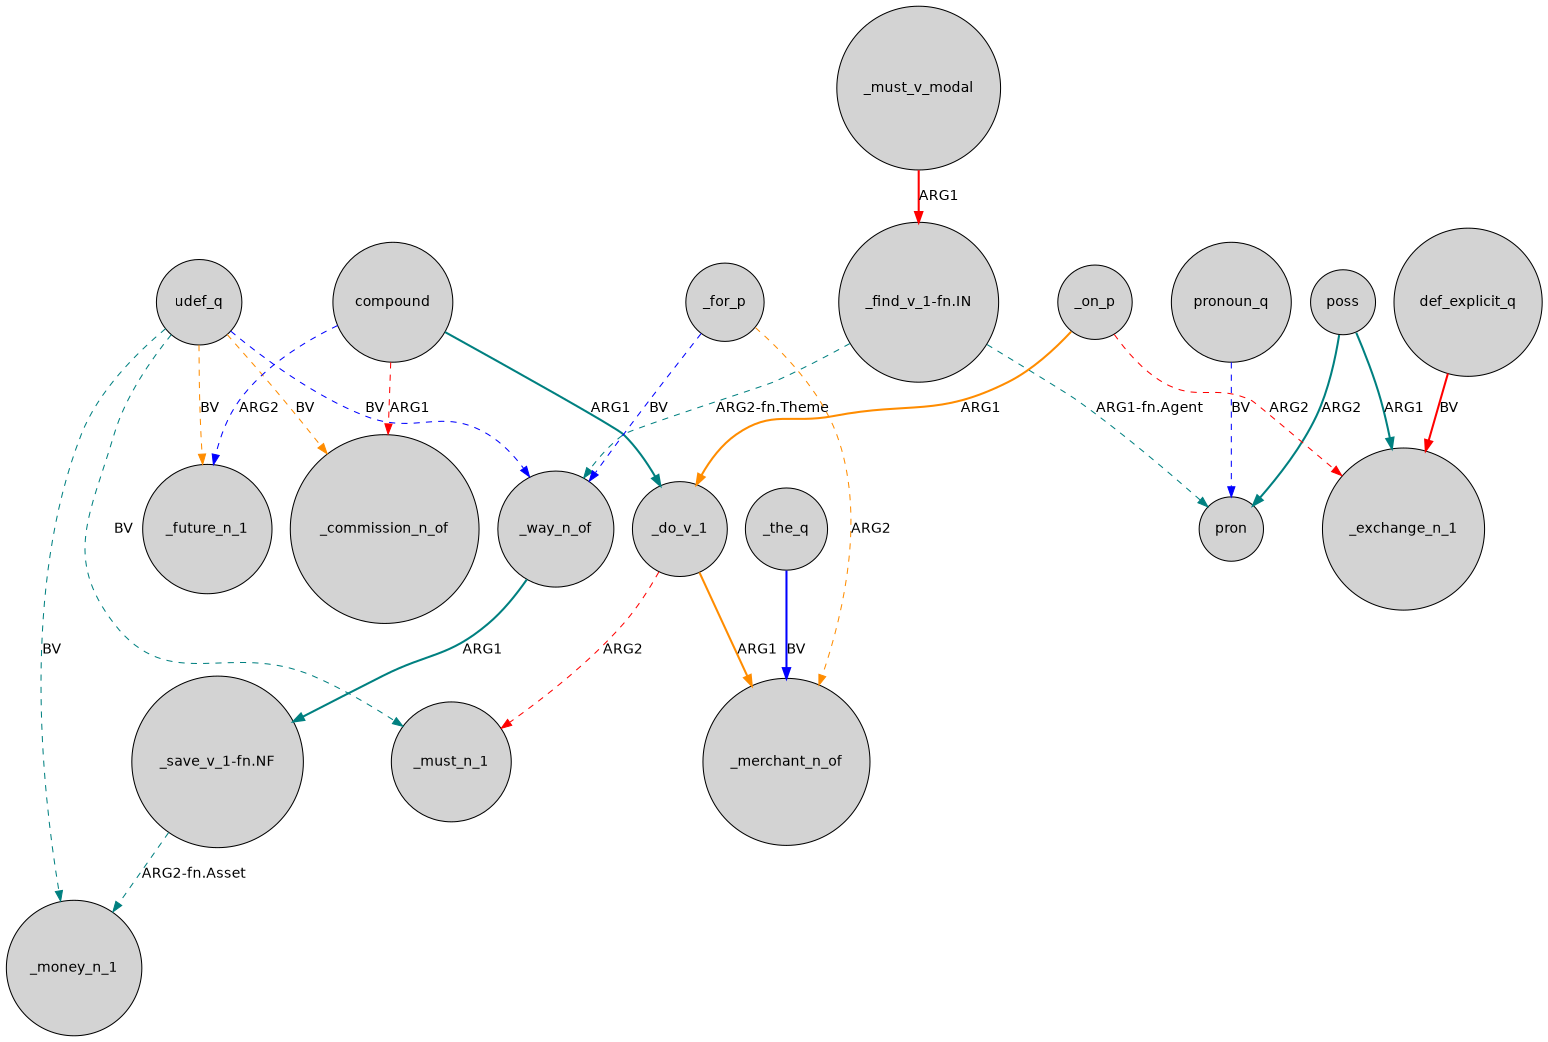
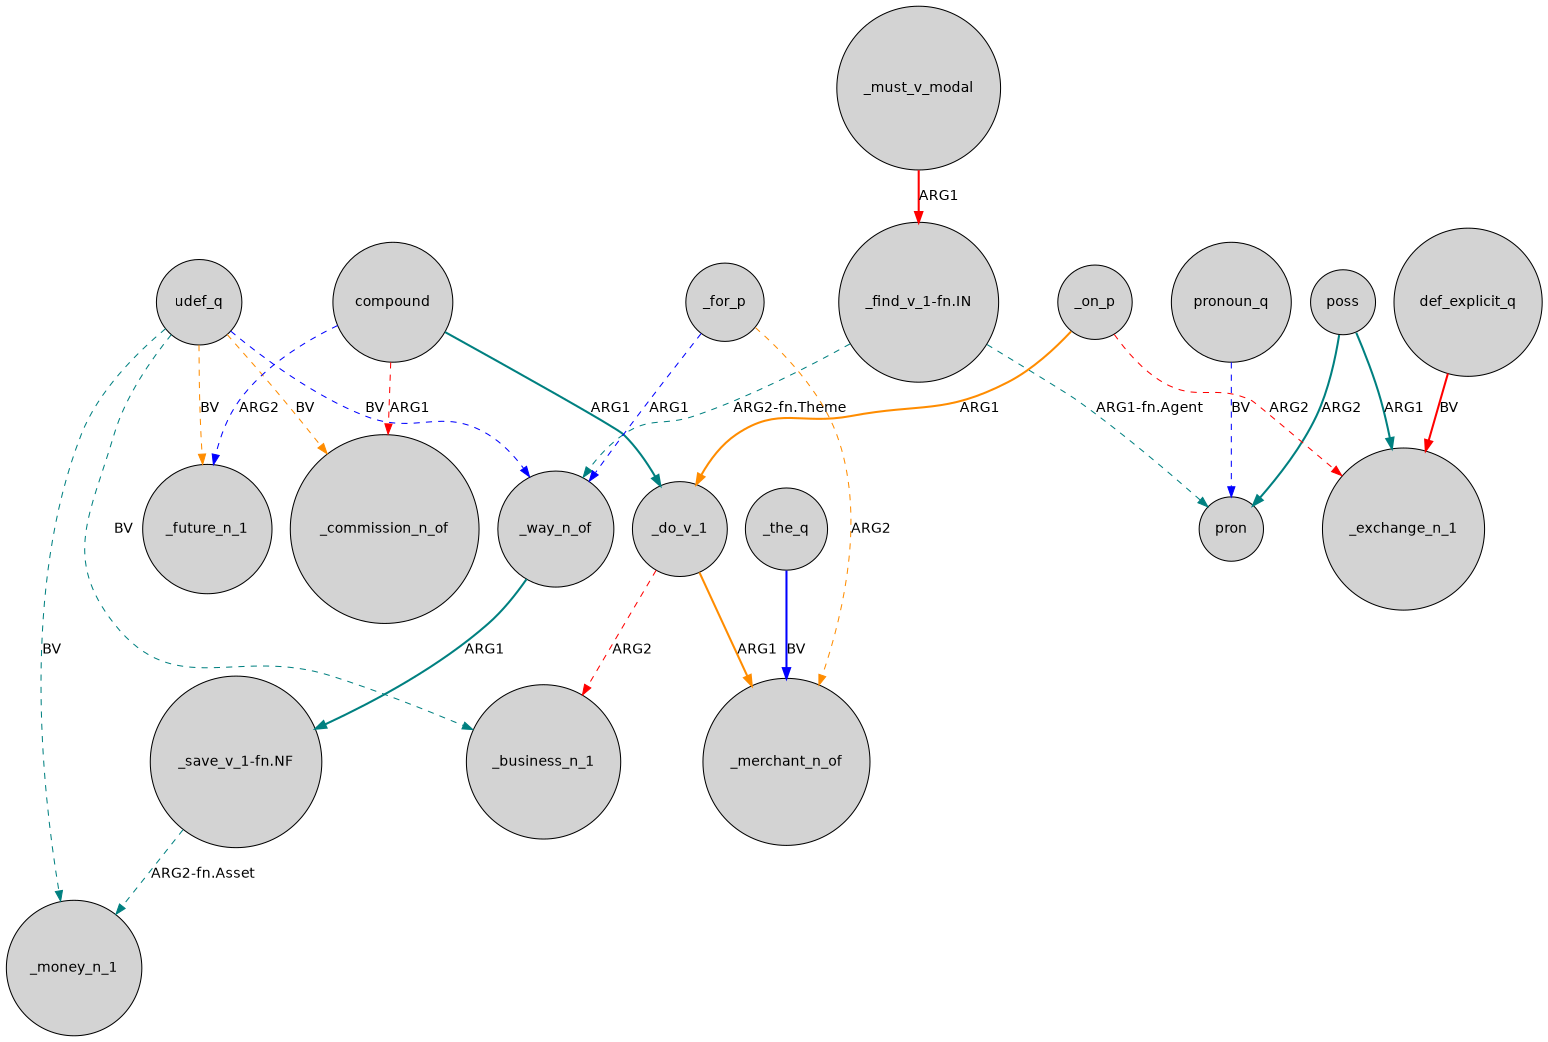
edge "_for_p" -> "_way_n_of": label "BV" -> "ARG1"
node "_must_n_1": label "_must_n_1" -> "_business_n_1"
